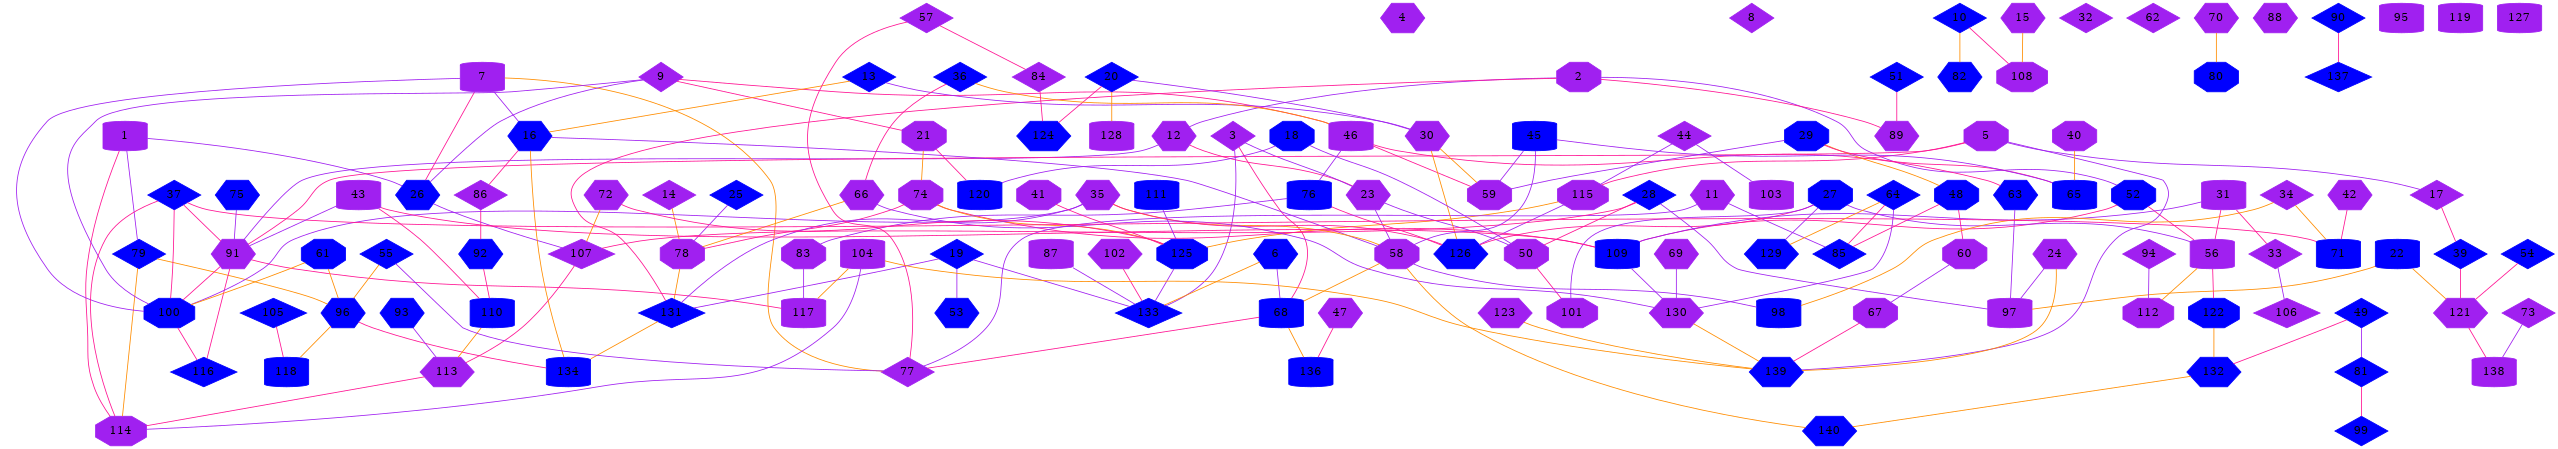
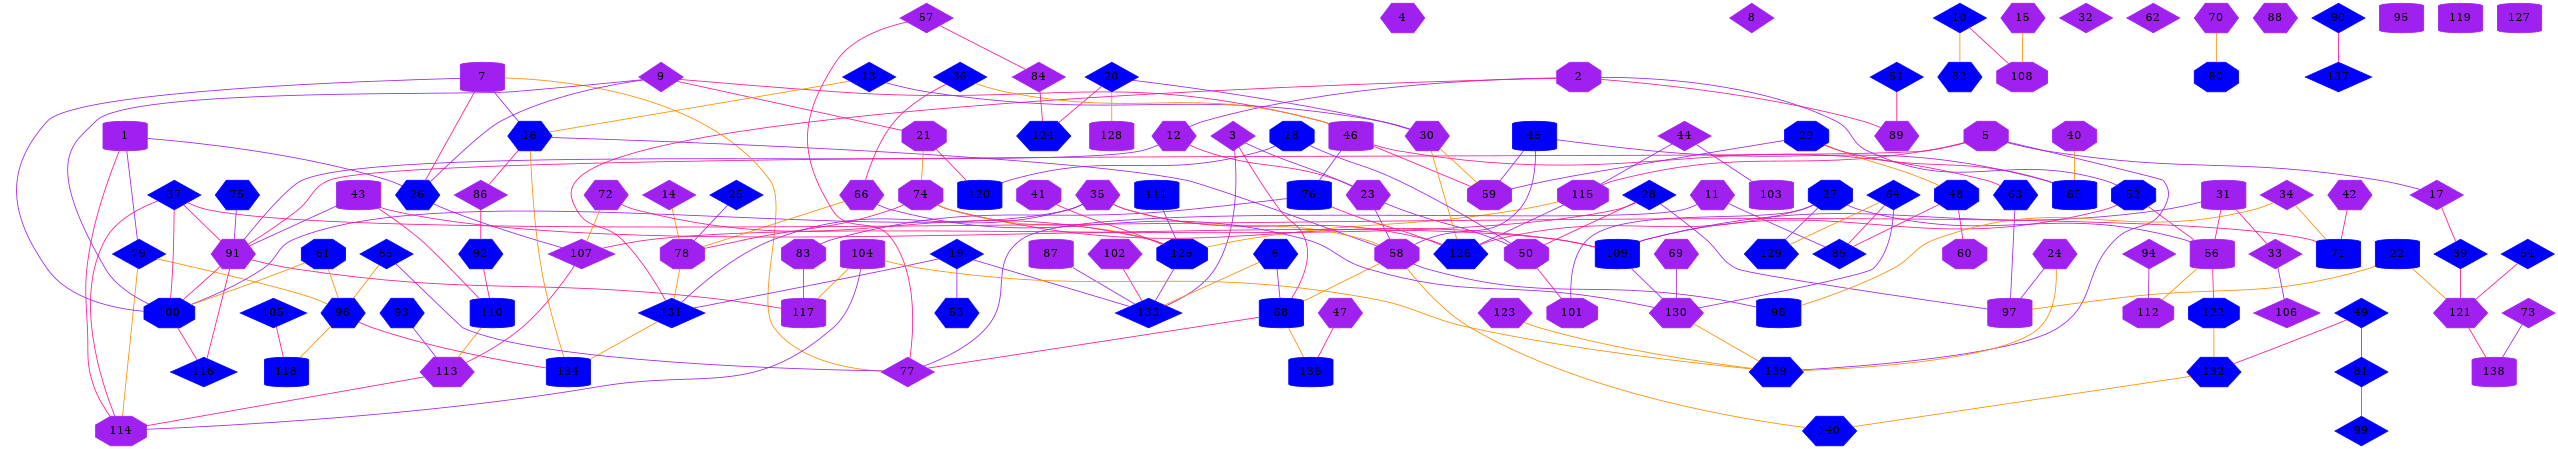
node "67": removed
